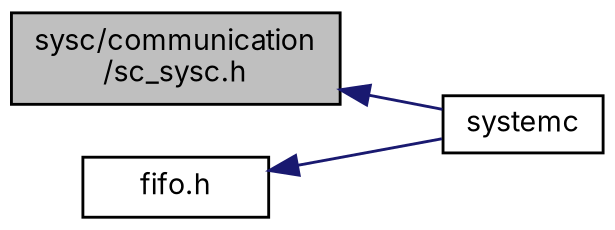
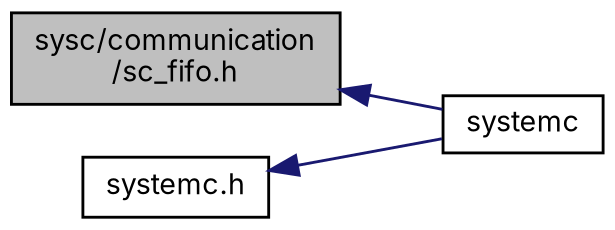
node "sysc/communication /sc_sysc.h": label "sysc/communication /sc_sysc.h" -> "sysc/communication /sc_fifo.h"
node "fifo.h": label "fifo.h" -> "systemc.h"
